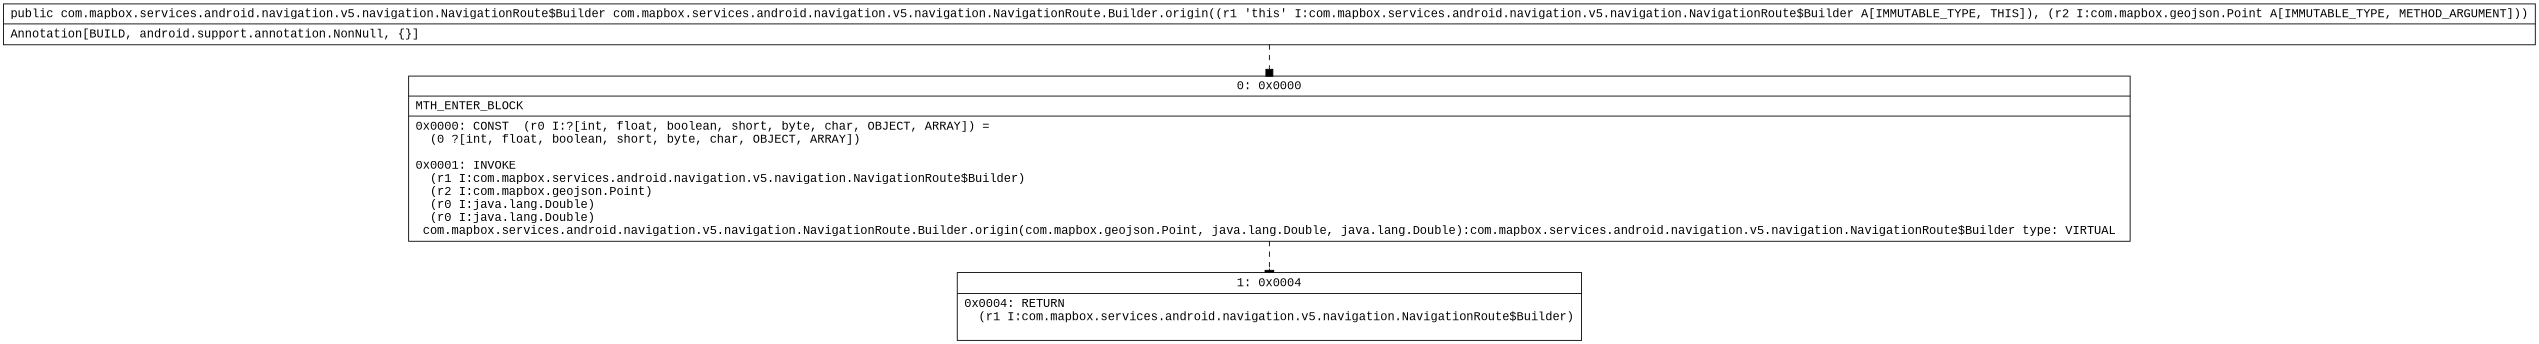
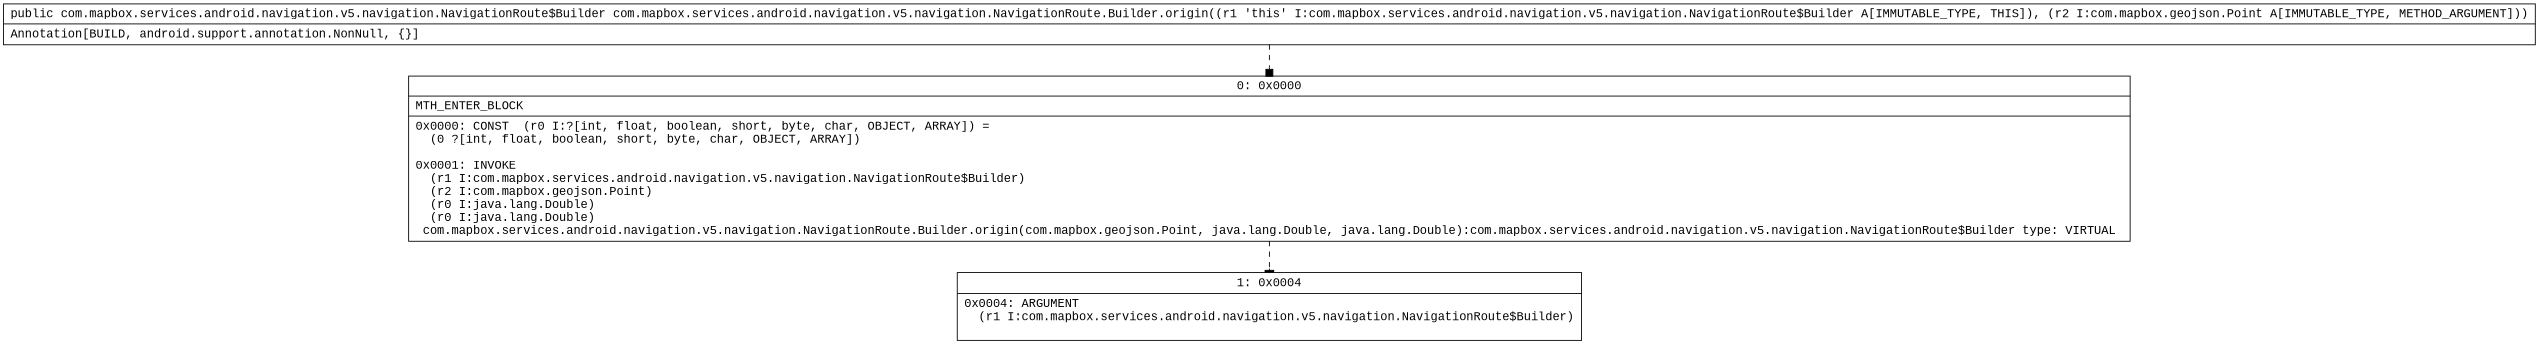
node "1: 0x0004": text "0x0004: RETURN" -> "0x0004: ARGUMENT"
